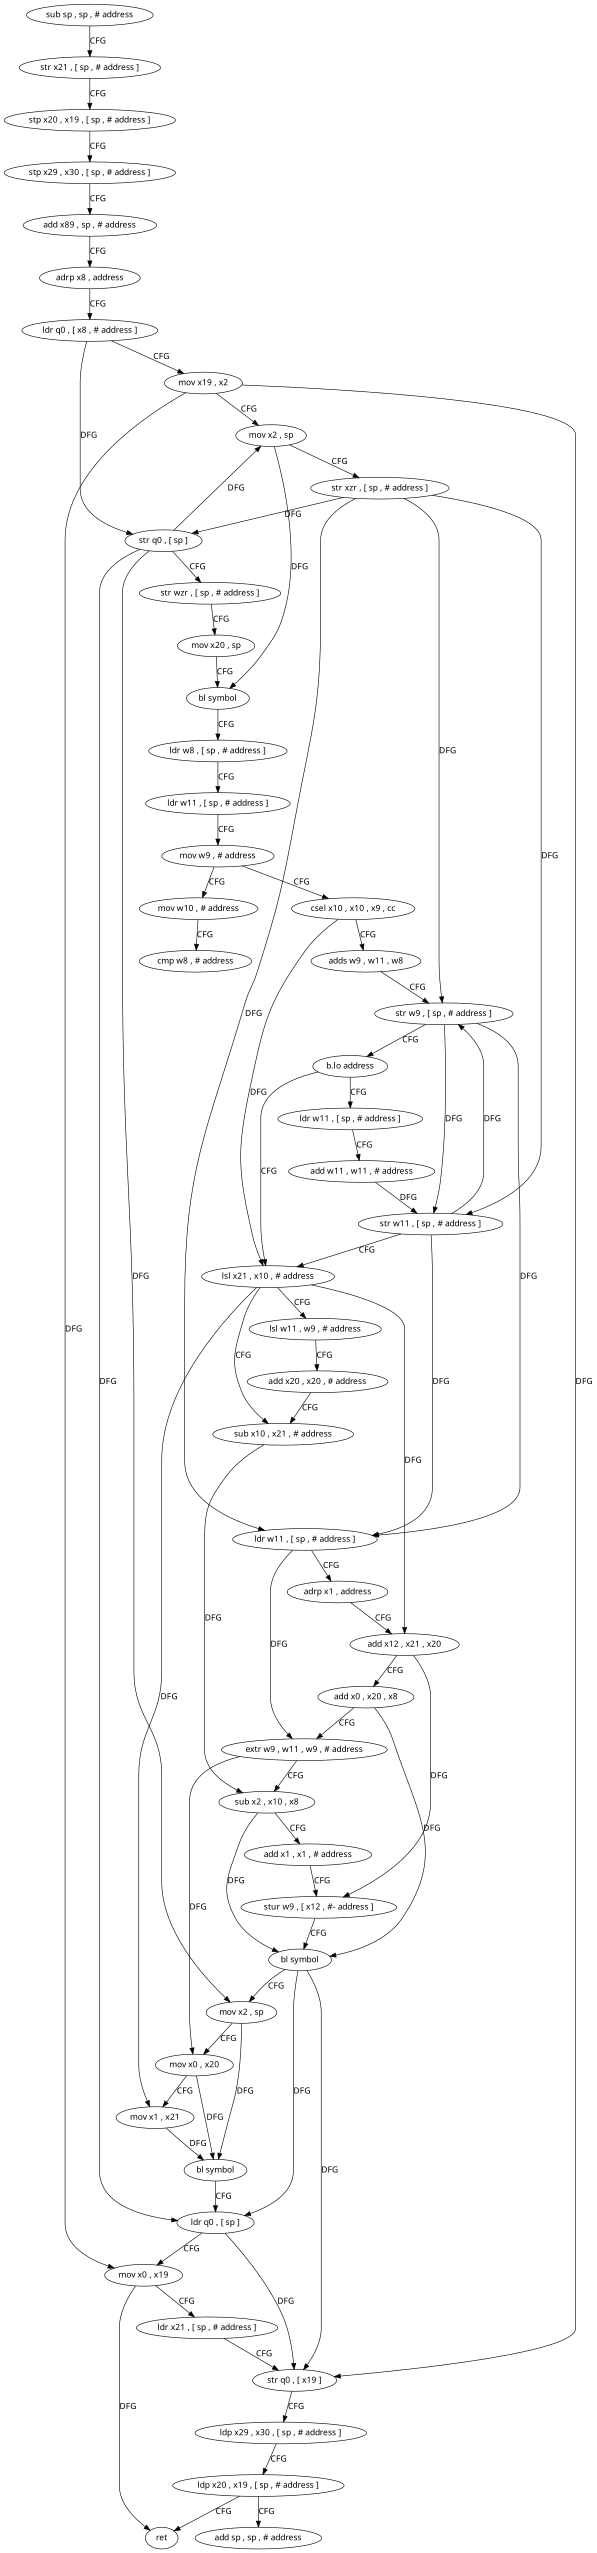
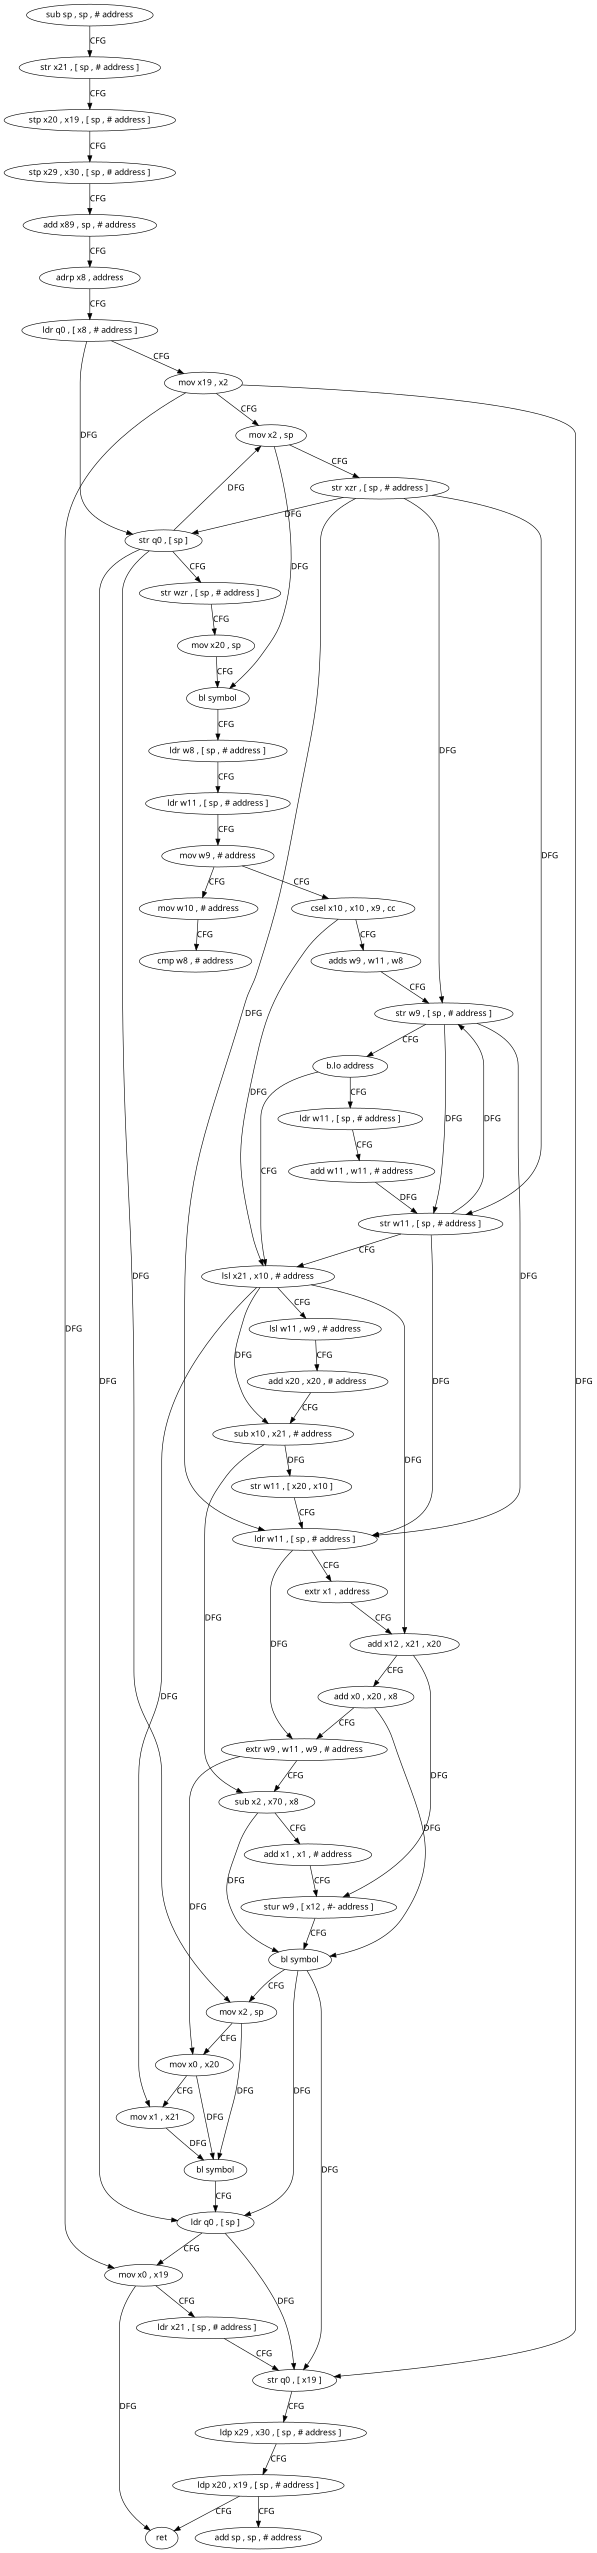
edge "lsl x21 , x10 , # address" -> "sub x10 , x21 , # address": label "CFG" -> "DFG"
node "str w11 , [ x20 , x10 ]": added
node "adrp x1 , address": label "adrp x1 , address" -> "extr x1 , address"
node "sub x2 , x10 , x8": label "sub x2 , x10 , x8" -> "sub x2 , x70 , x8"
